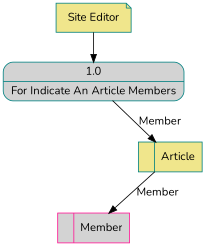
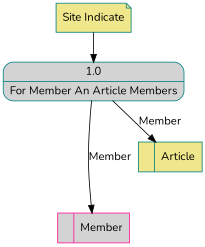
node "Site Editor": label "Site Editor" -> "Site Indicate"
node "1.0": text "For Indicate An Article Members" -> "For Member An Article Members"
edge "Article" -> "Member": now "1.0" -> "Member"
